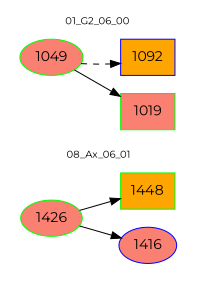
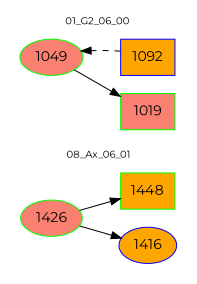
edge "1049" -> "1092": reversed
node "1416": fillcolor salmon -> orange
